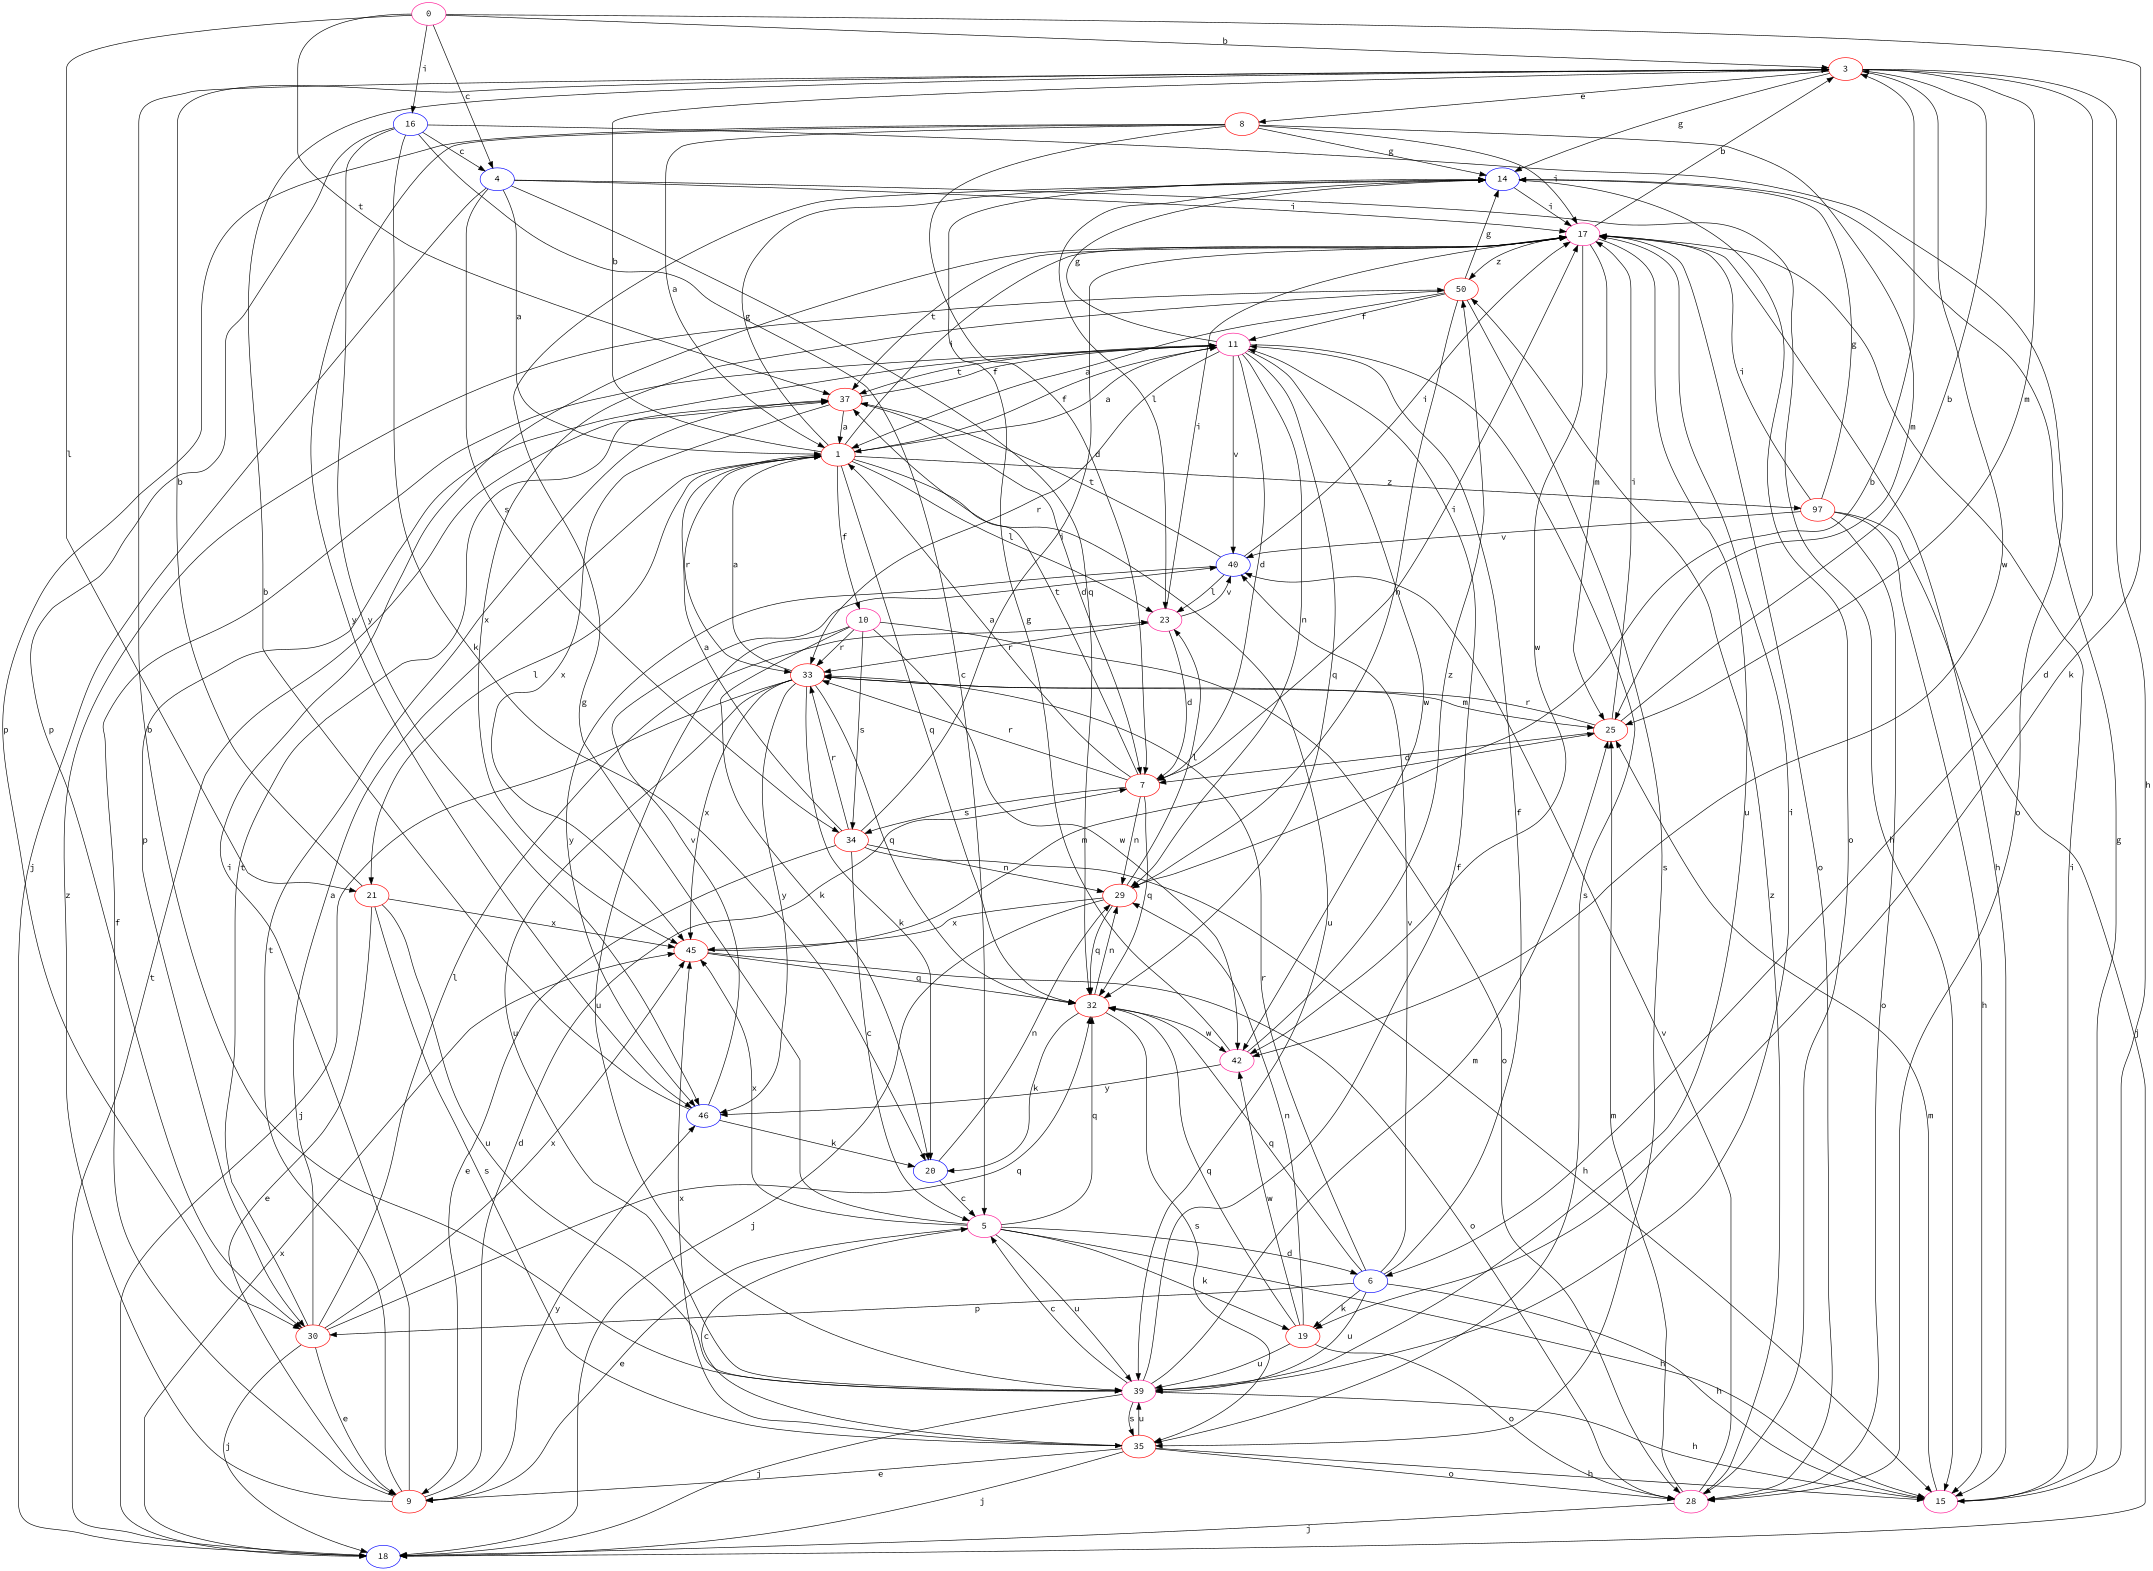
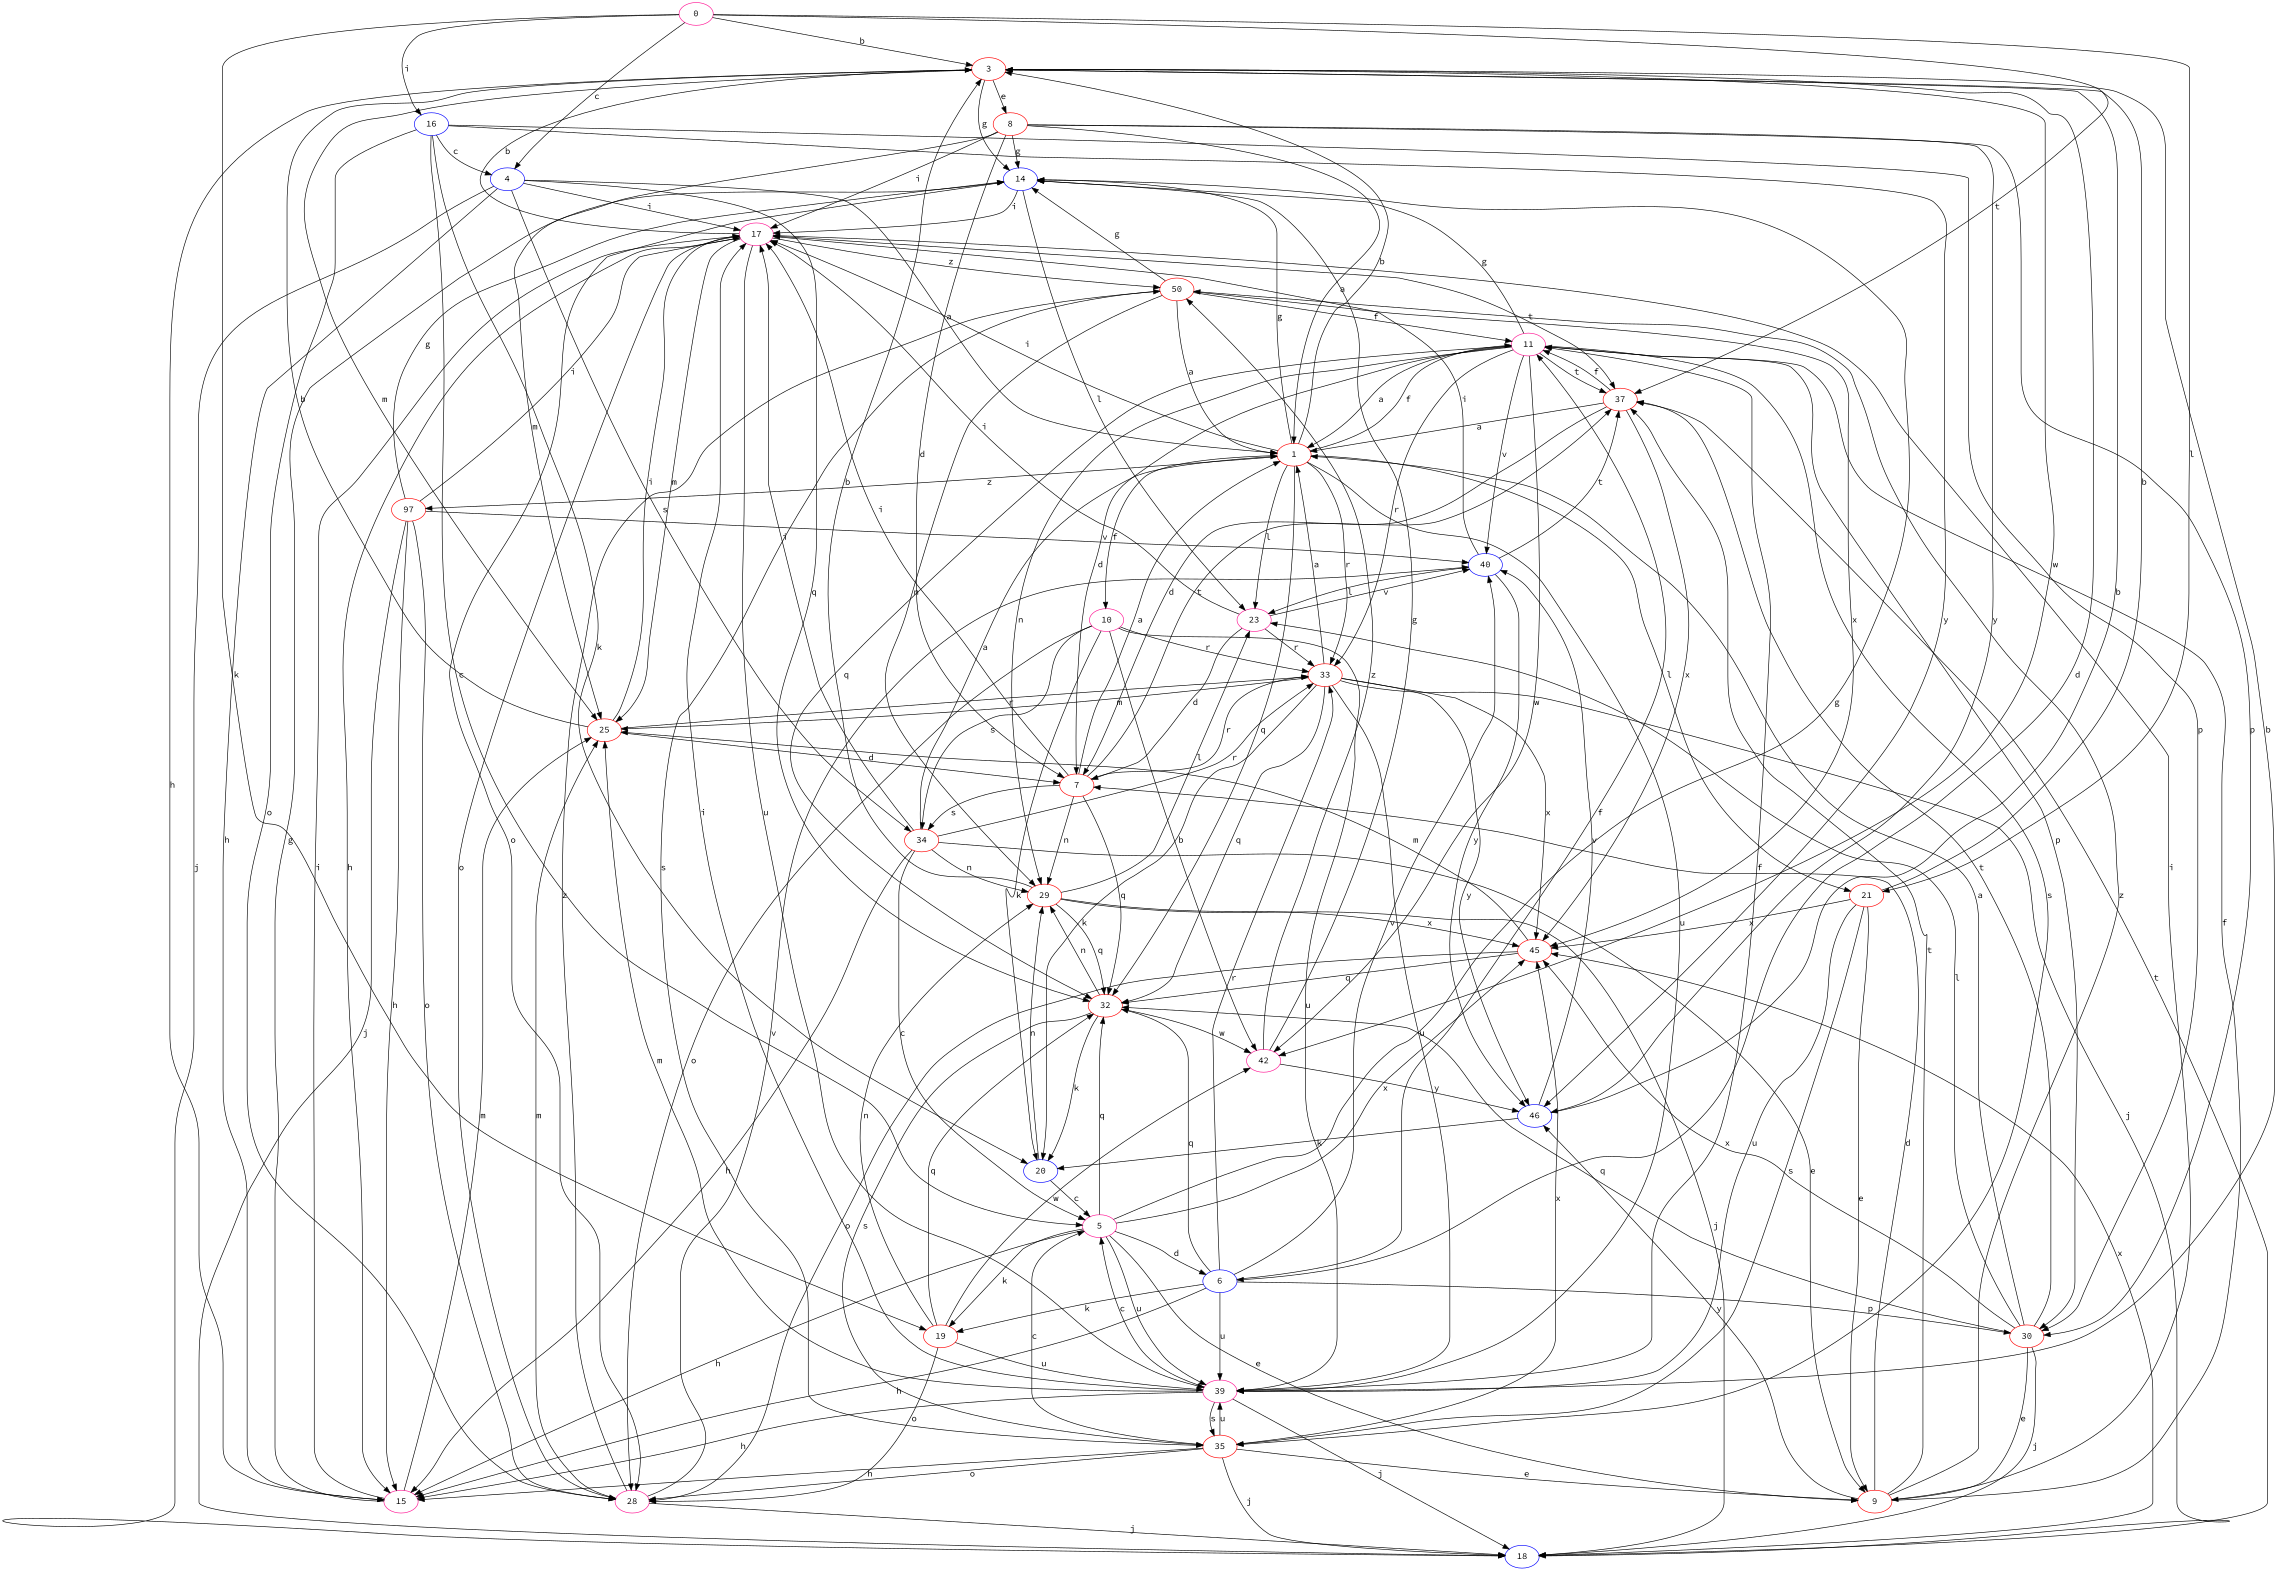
edge "17" -> "42": removed, label "w"
edge "10" -> "42": label "w" -> "b"
